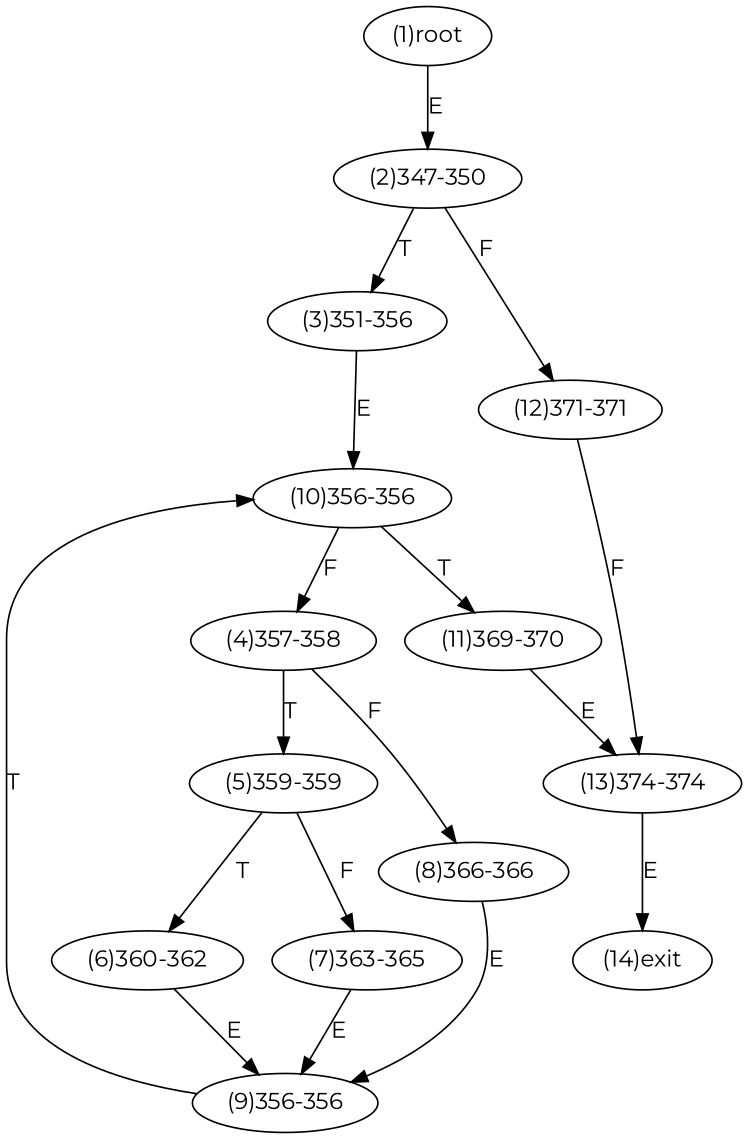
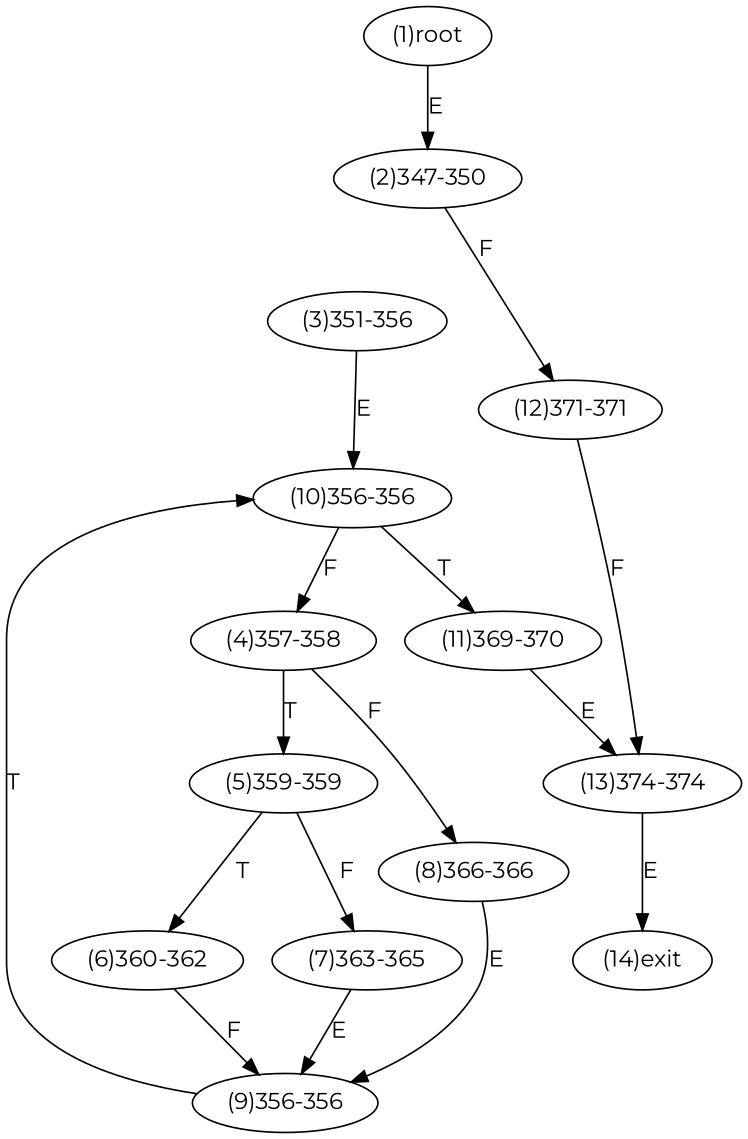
edge "(2)347-350" -> "(3)351-356": removed, label "T"
edge "(6)360-362" -> "(9)356-356": label "E" -> "F"
